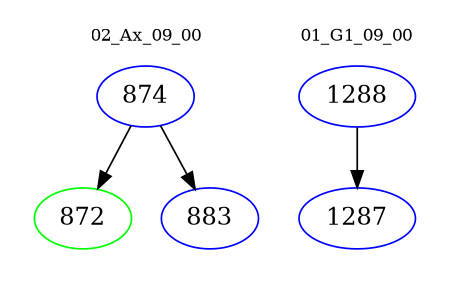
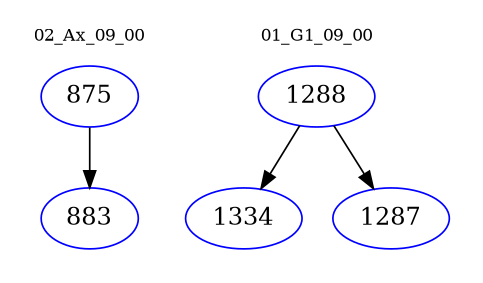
node "874": label "874" -> "875"
node "872": removed
node "1334": added
